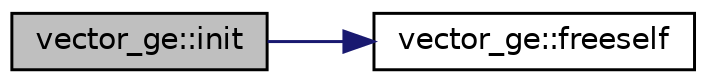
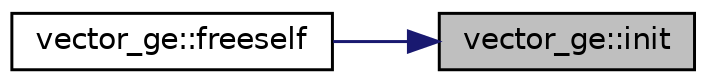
edge "vector_ge::init" -> "vector_ge::freeself": reversed
